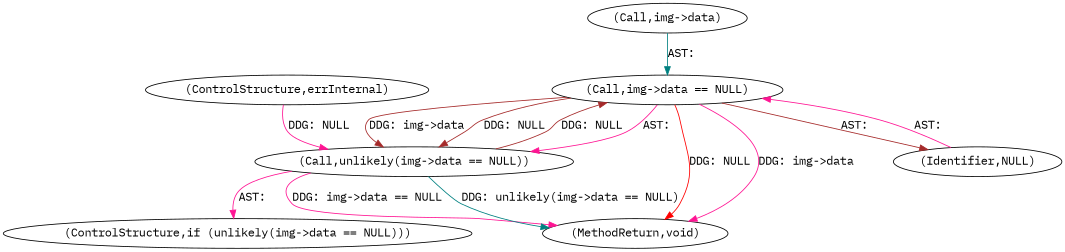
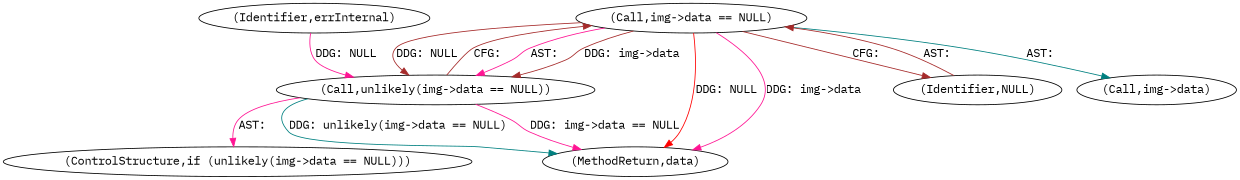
edge "(Call,img->data)" -> "(Call,img->data == NULL)": reversed
node "(ControlStructure,errInternal)": label "(ControlStructure,errInternal)" -> "(Identifier,errInternal)"
edge "(Identifier,NULL)" -> "(Call,img->data == NULL)": color deeppink -> brown
edge "(Call,unlikely(img->data == NULL))" -> "(Call,img->data == NULL)": label "DDG: NULL" -> "CFG: "
edge "(Call,img->data == NULL)" -> "(Identifier,NULL)": label "AST: " -> "CFG: "
node "(MethodReturn,void)": label "(MethodReturn,void)" -> "(MethodReturn,data)"
